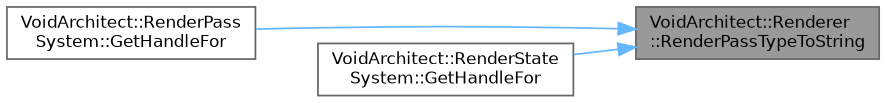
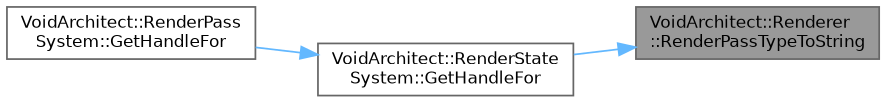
edge "VoidArchitect::RenderPass System::GetHandleFor" -> "VoidArchitect::Renderer ::RenderPassTypeToString": now "VoidArchitect::RenderPass System::GetHandleFor" -> "VoidArchitect::RenderState System::GetHandleFor"
